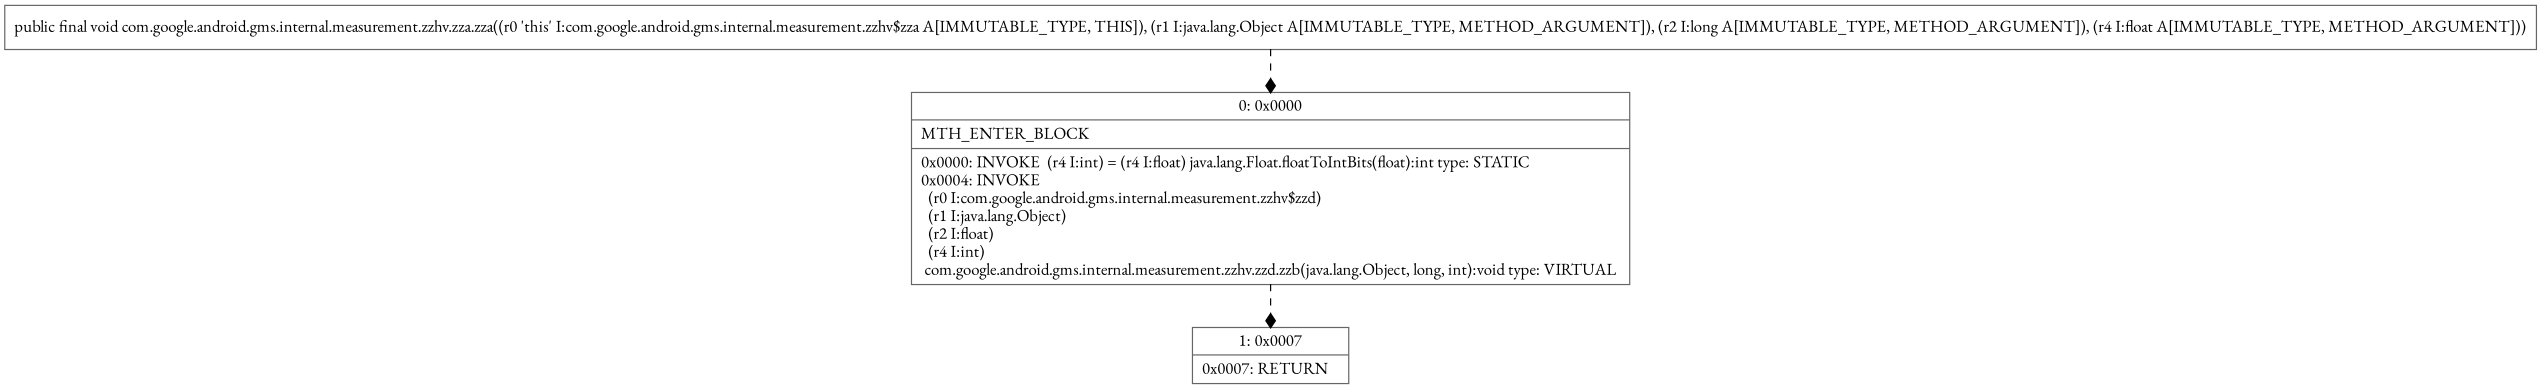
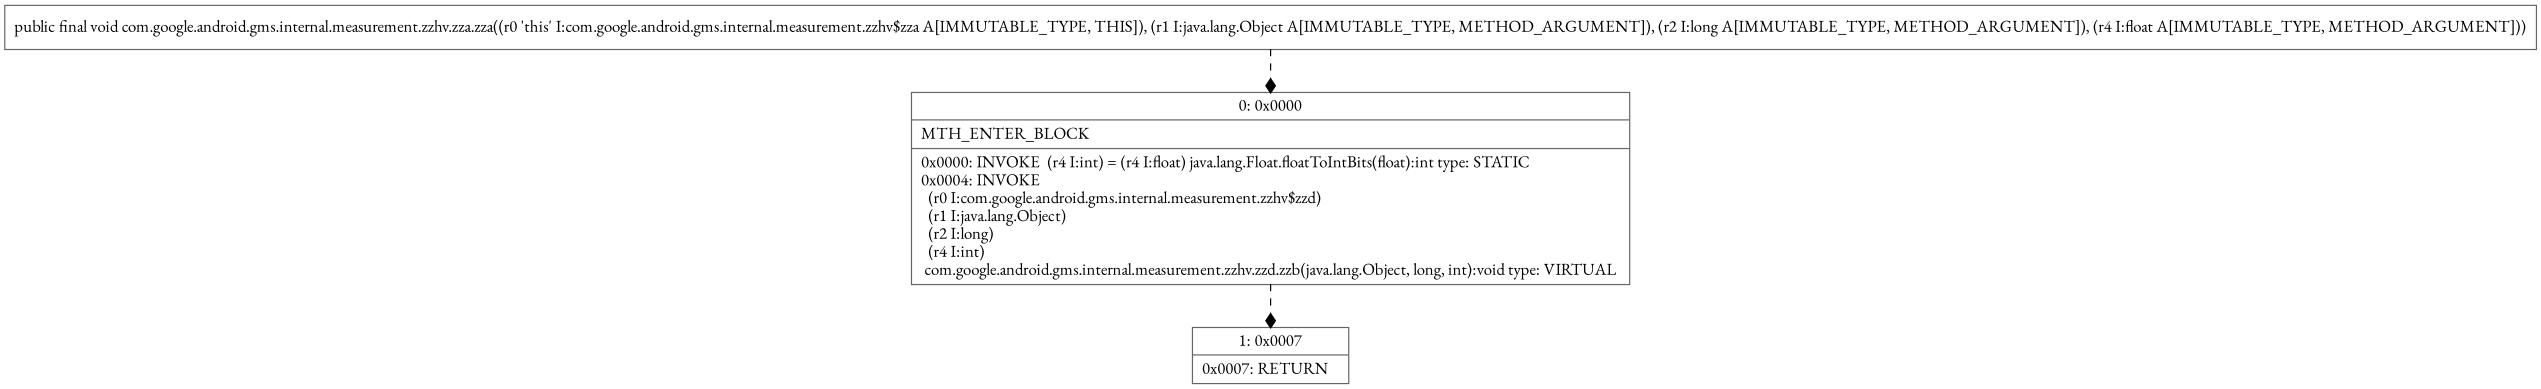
node "0: 0x0000": text "(r2 I:float)" -> "(r2 I:long)"
